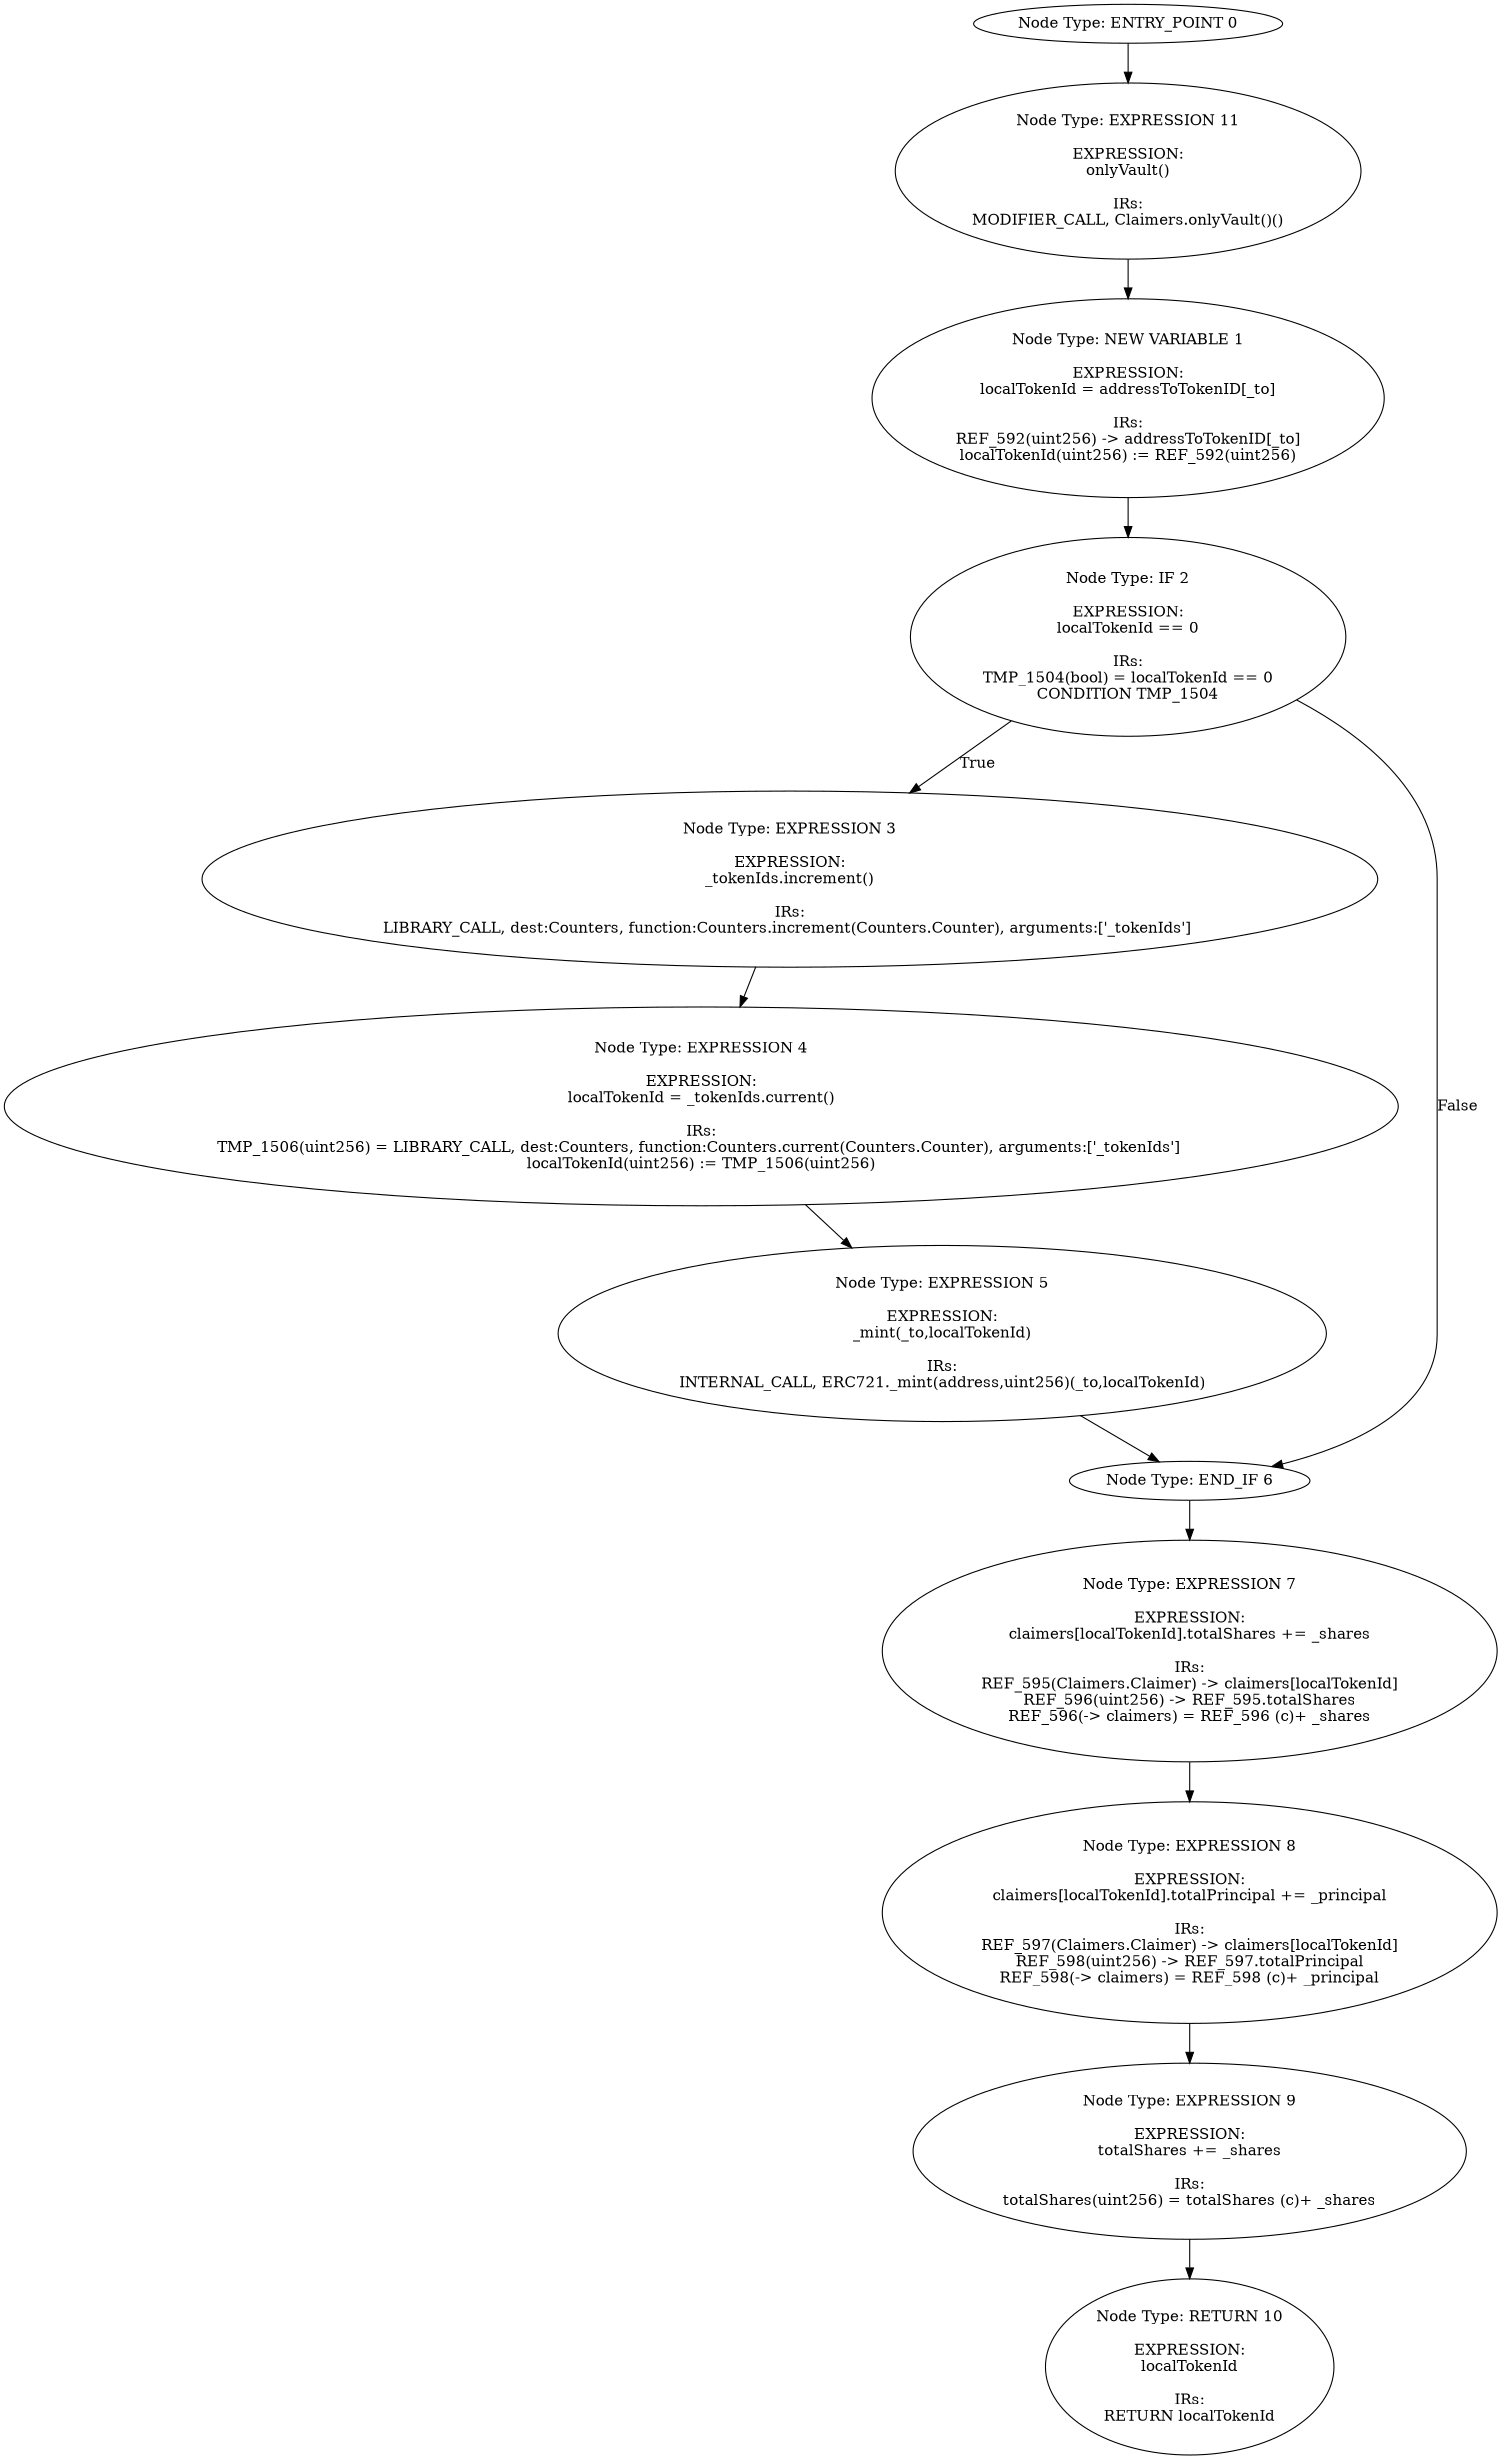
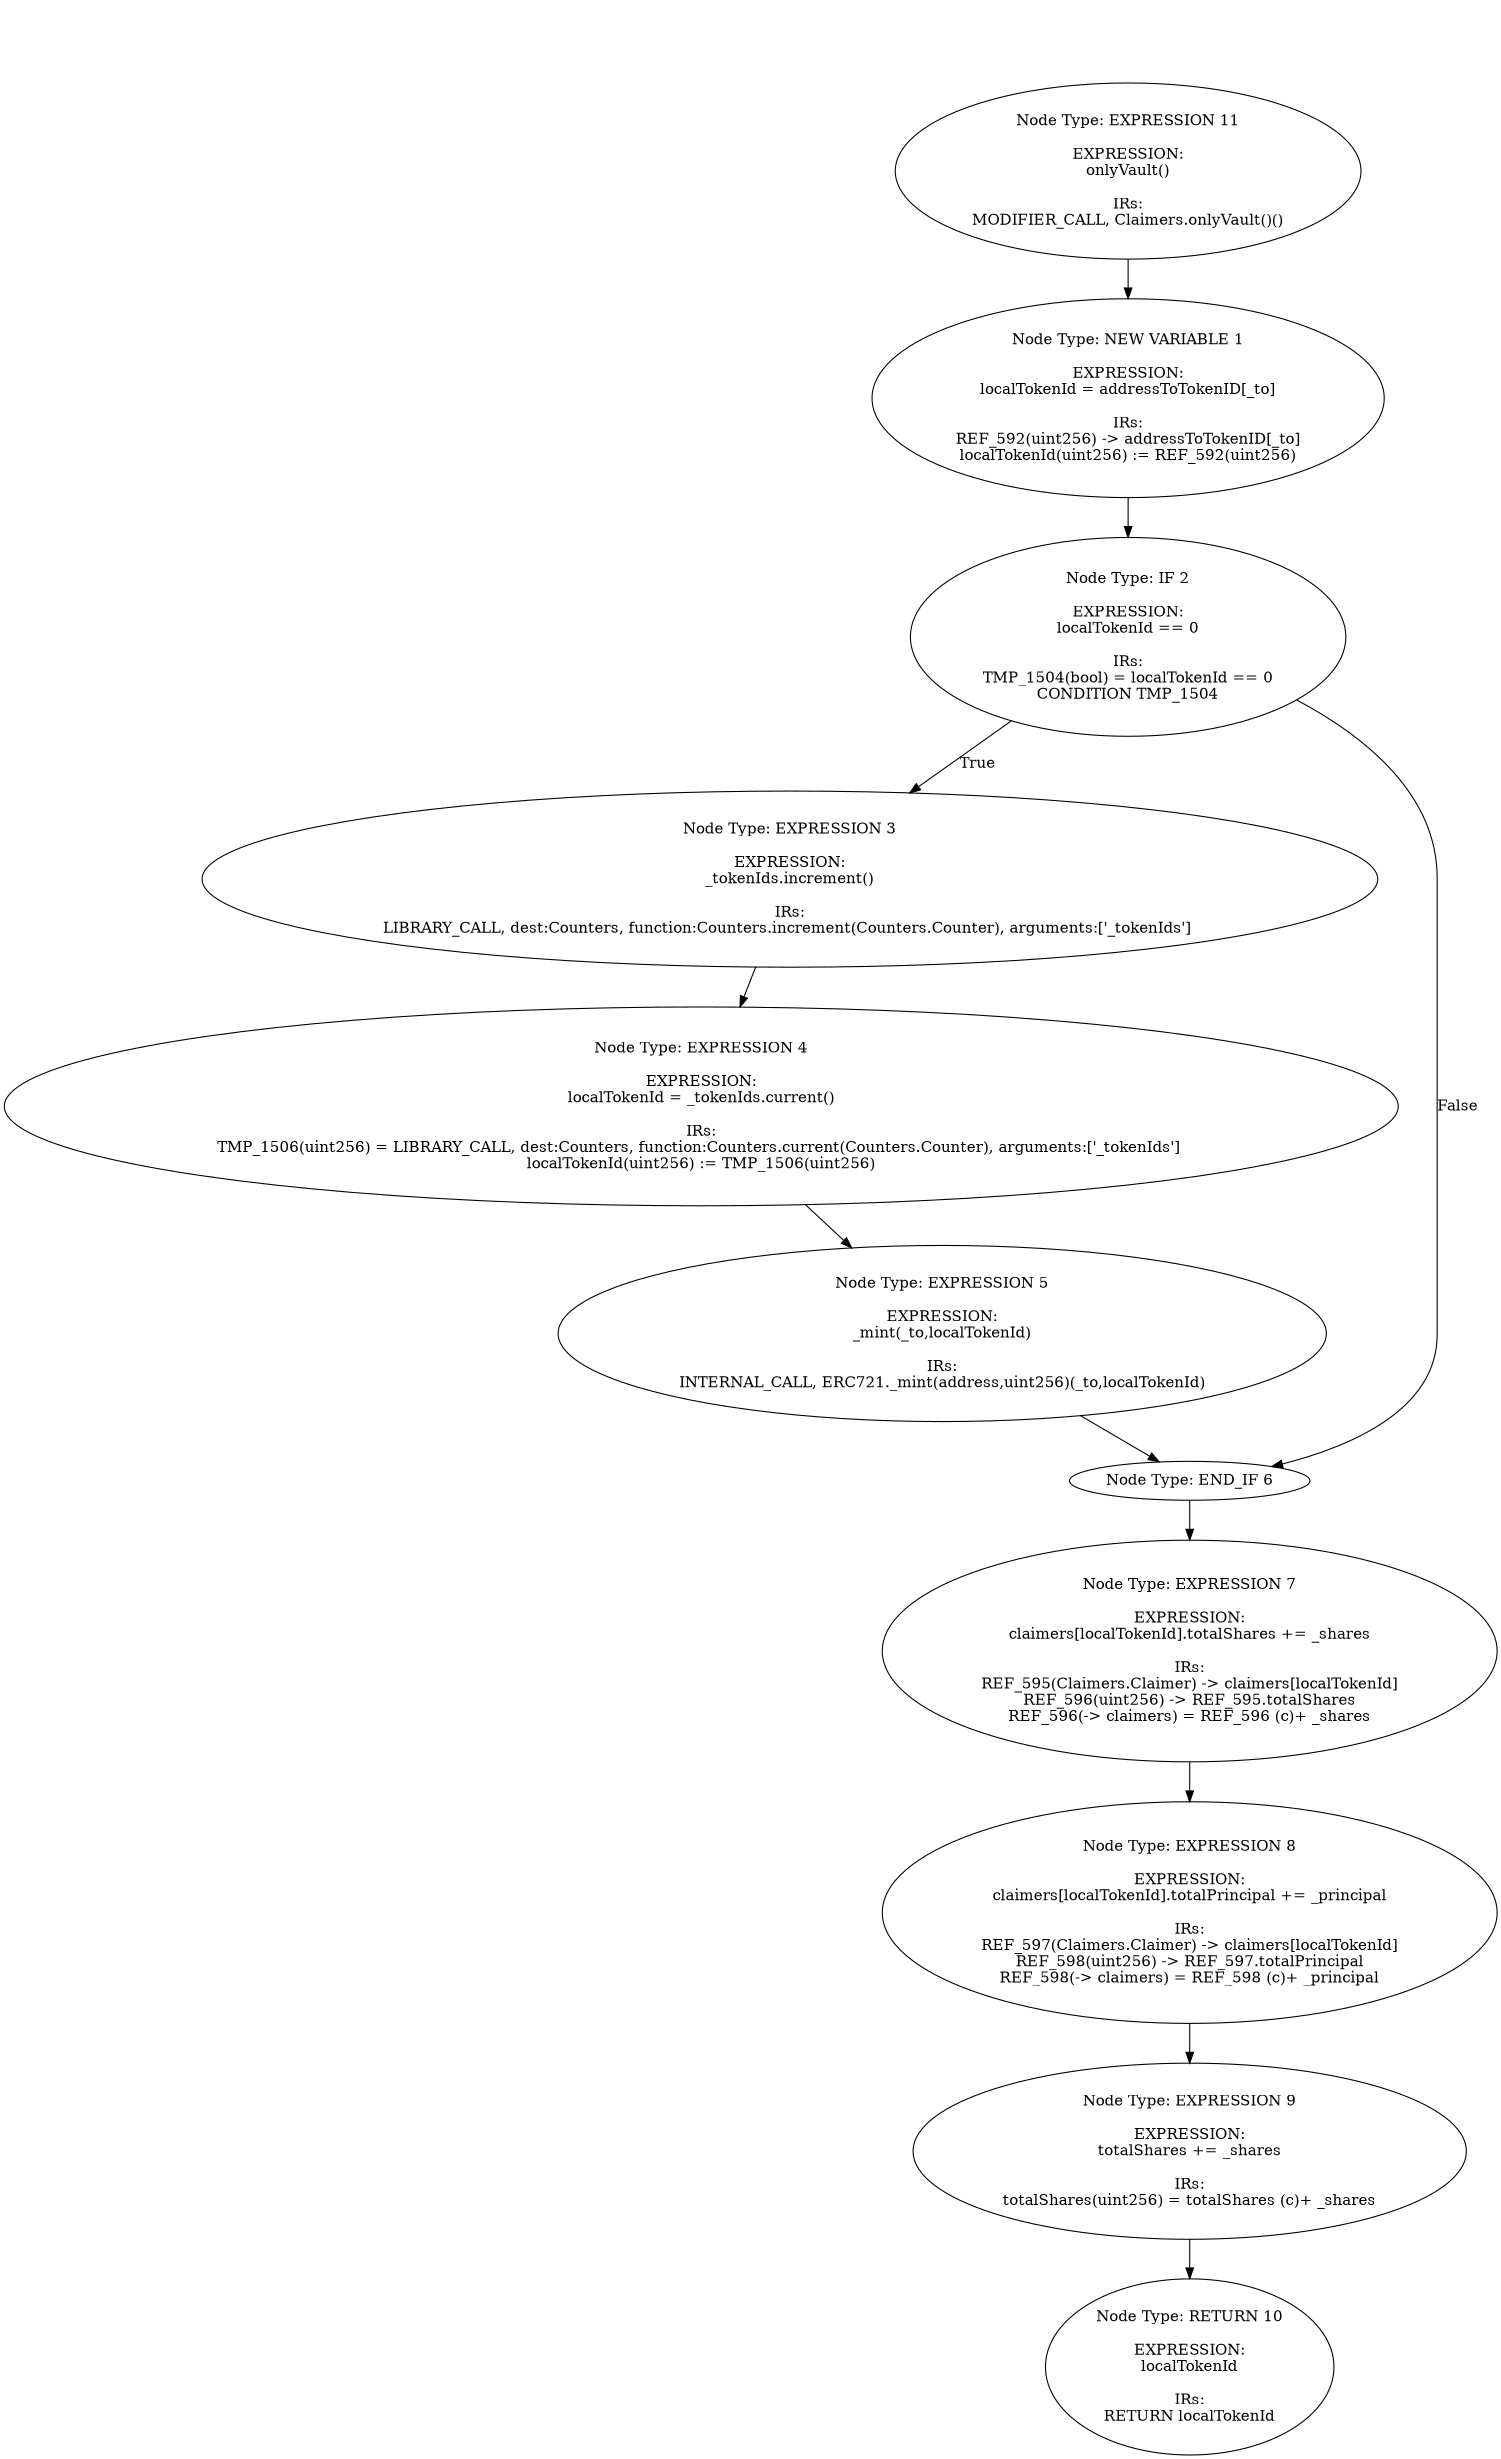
node "Node Type: ENTRY_POINT 0": removed
